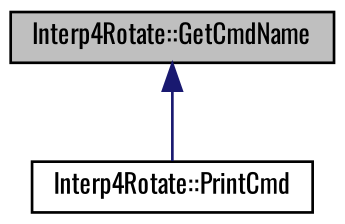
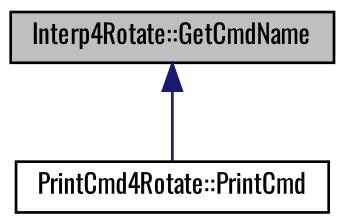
node "Interp4Rotate::PrintCmd": label "Interp4Rotate::PrintCmd" -> "PrintCmd4Rotate::PrintCmd"
